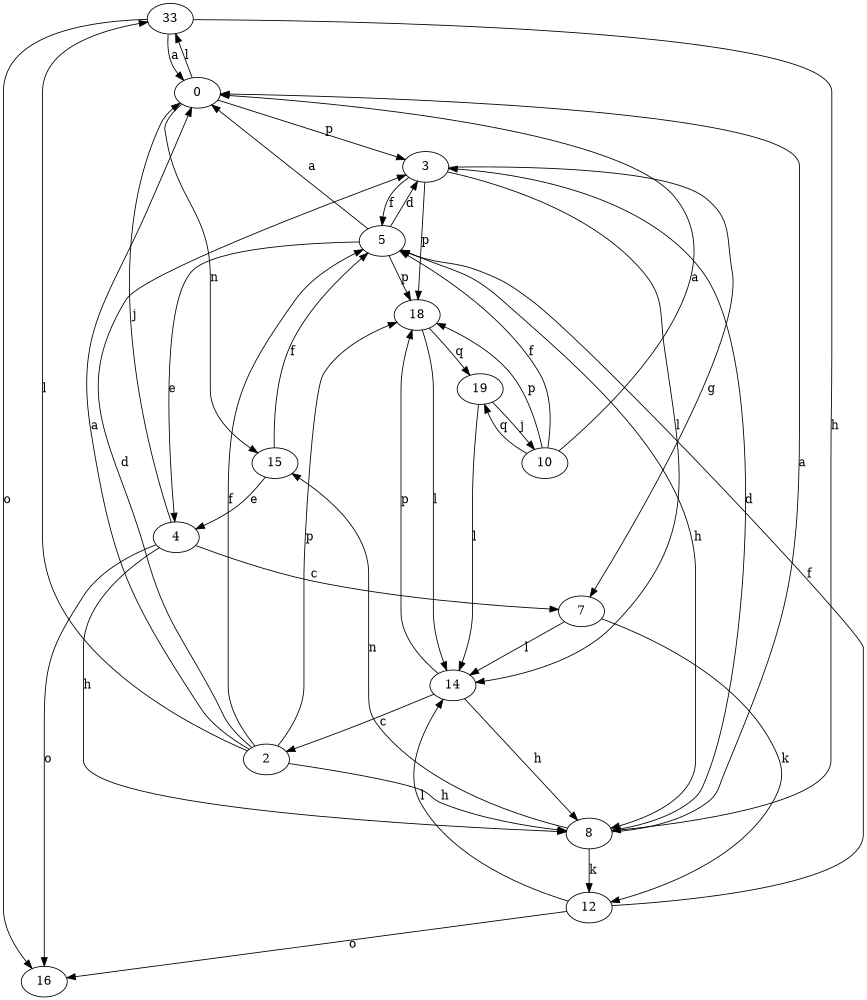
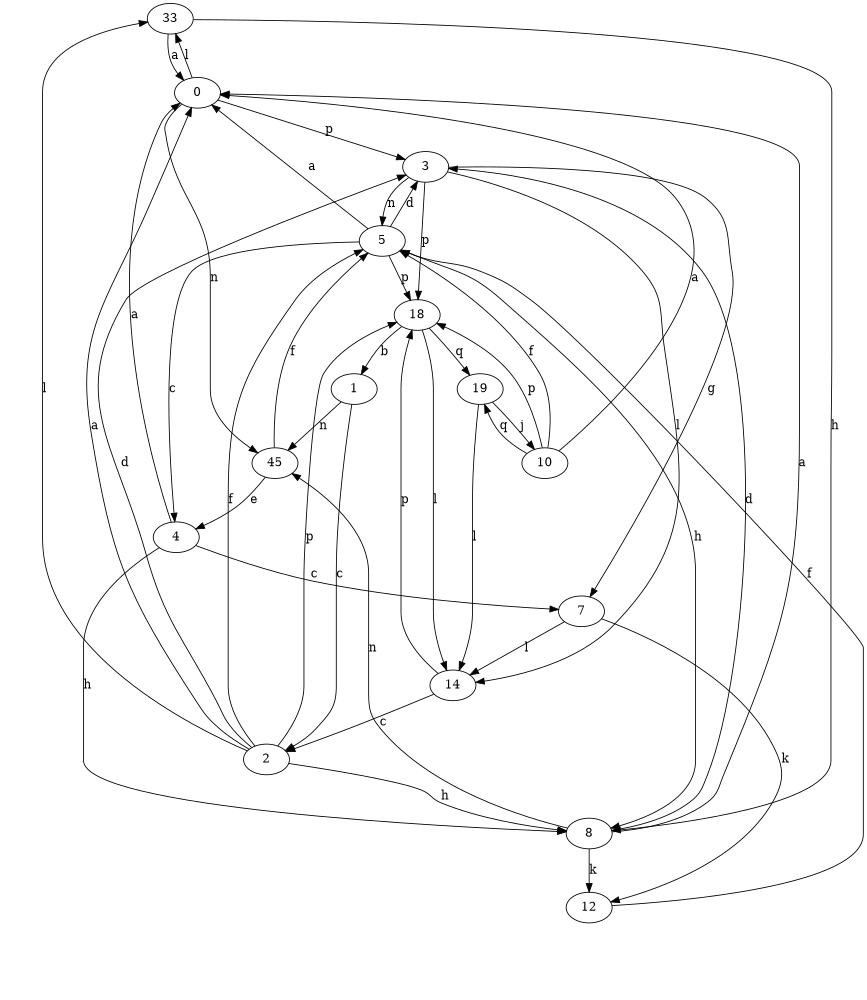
edge "3" -> "5": label "f" -> "n"
edge "4" -> "0": label "j" -> "a"
edge "5" -> "4": label "e" -> "c"
node "1": added
node "15": label "15" -> "45"
edge "14" -> "8": removed, label "h"
edge "12" -> "14": removed, label "l"
node "16": removed
